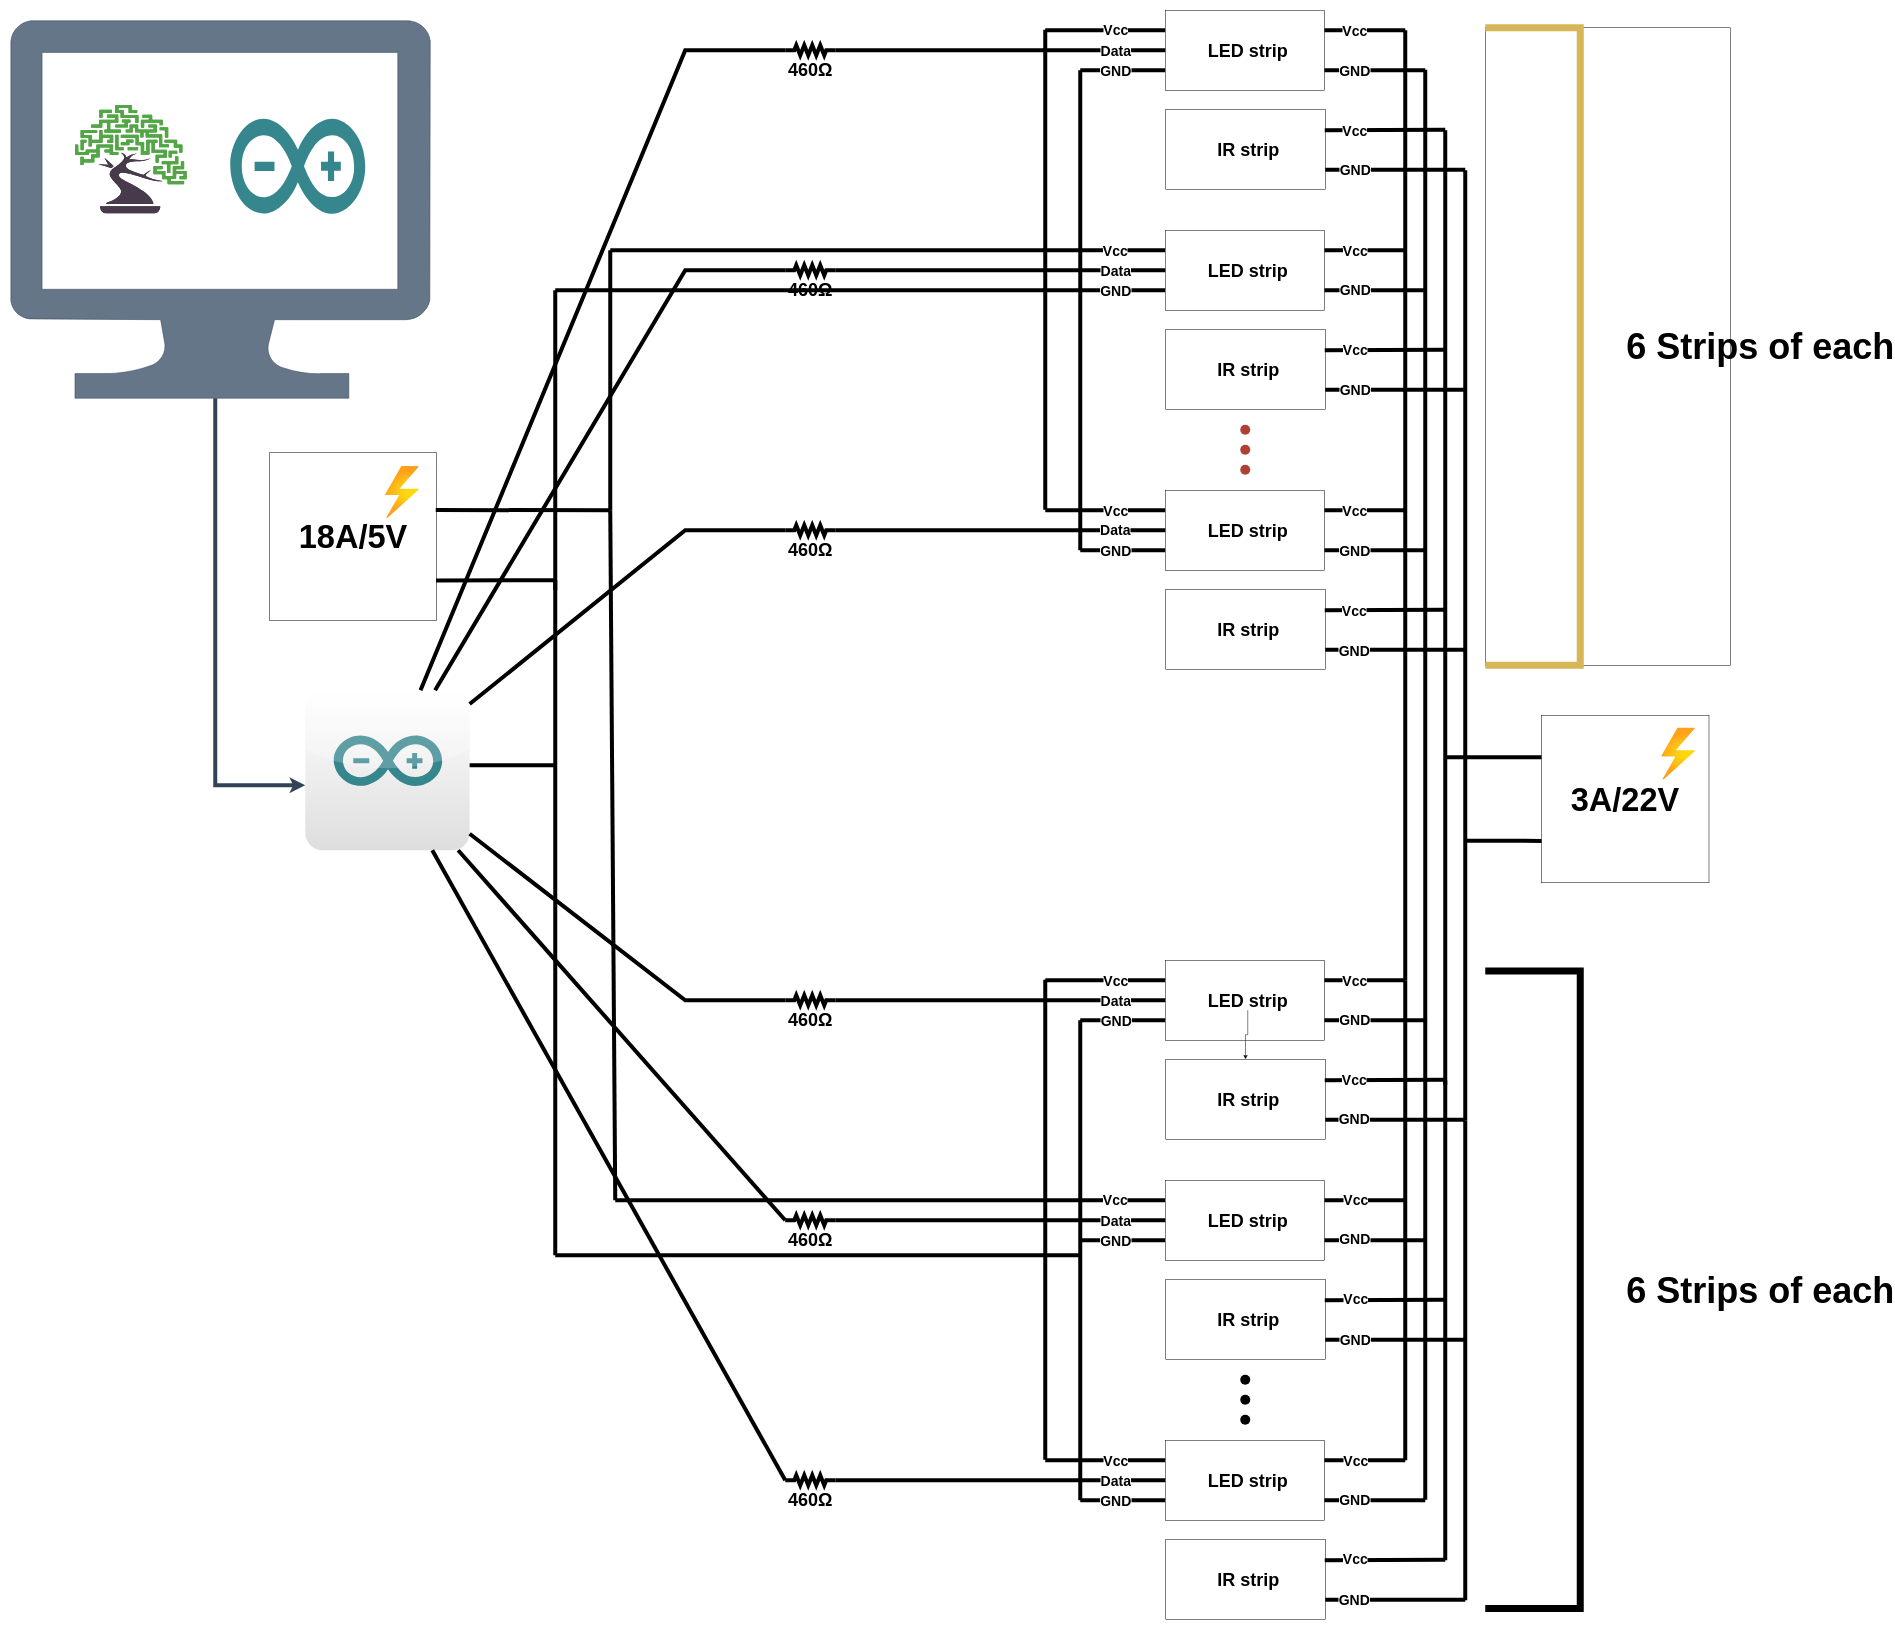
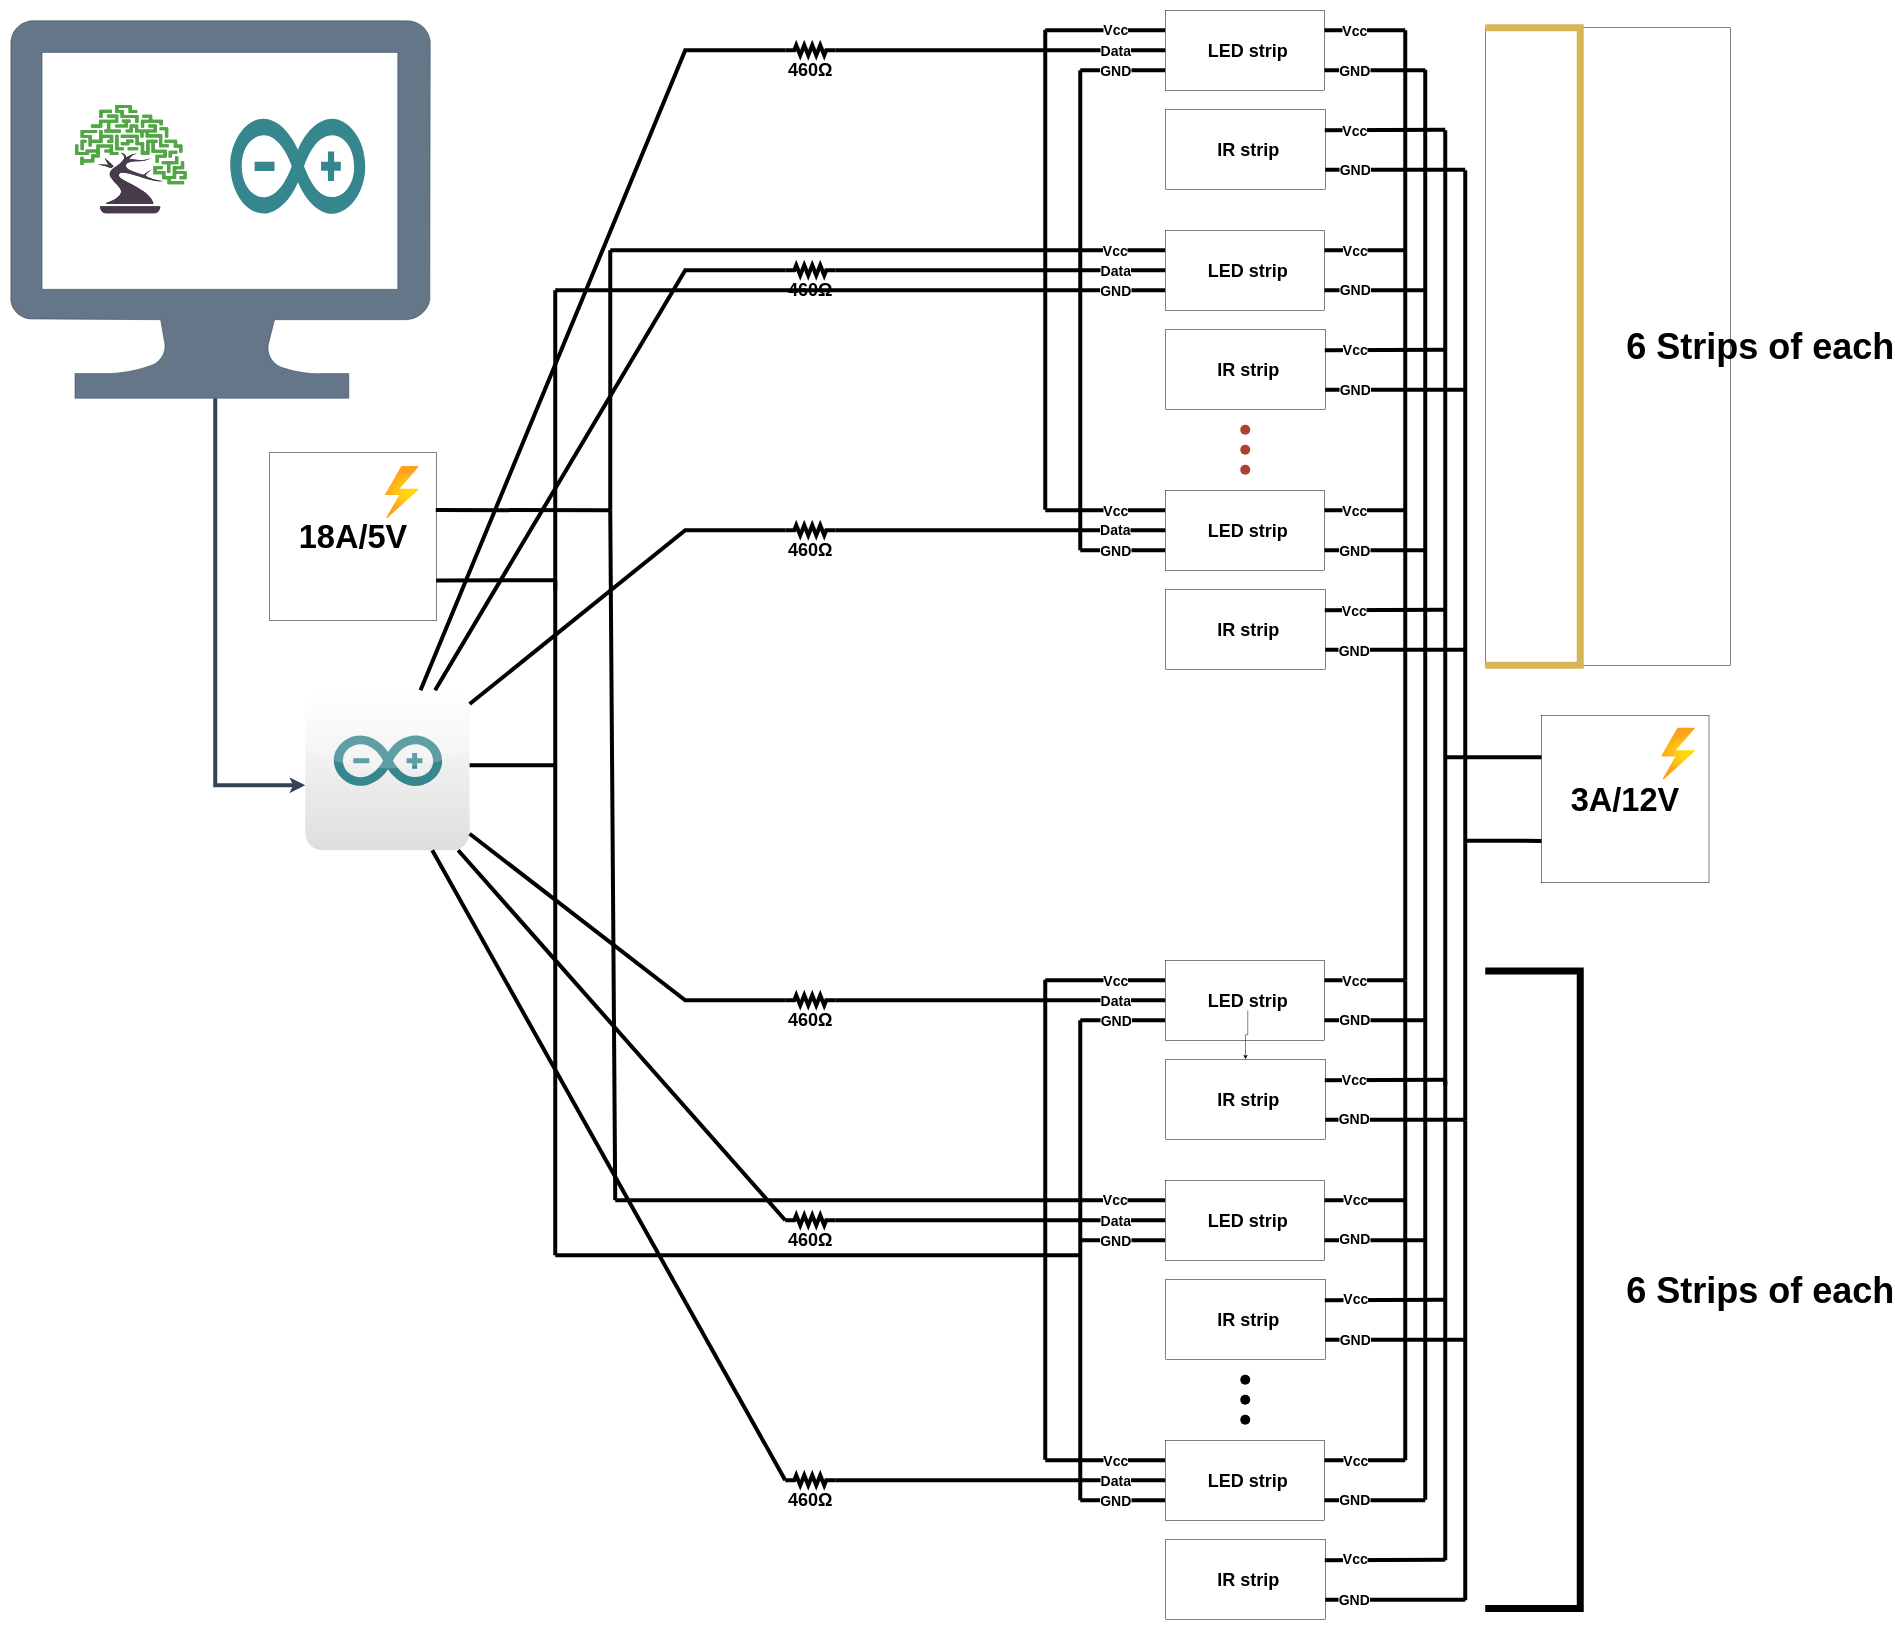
node "3A/22V": label "3A/22V" -> "3A/12V"
